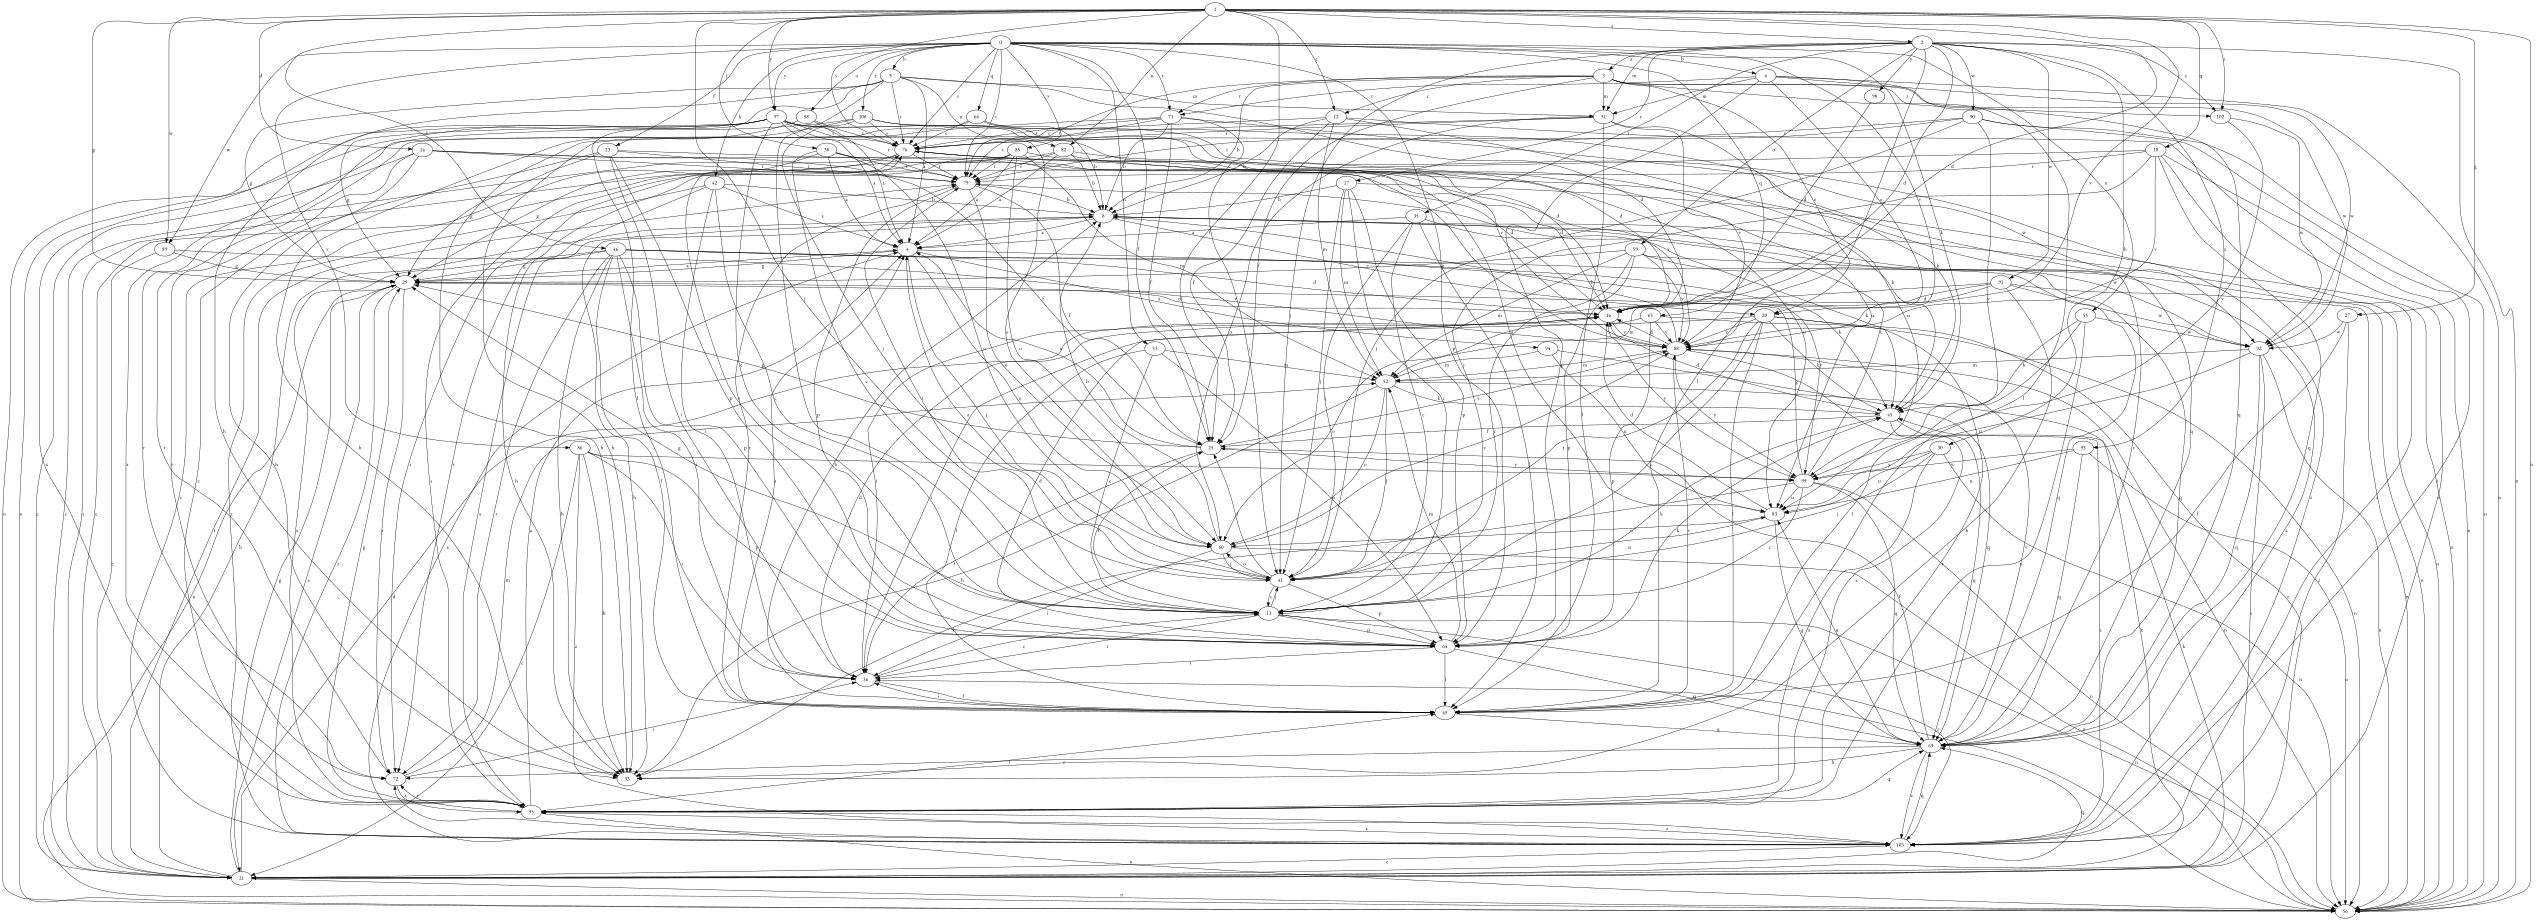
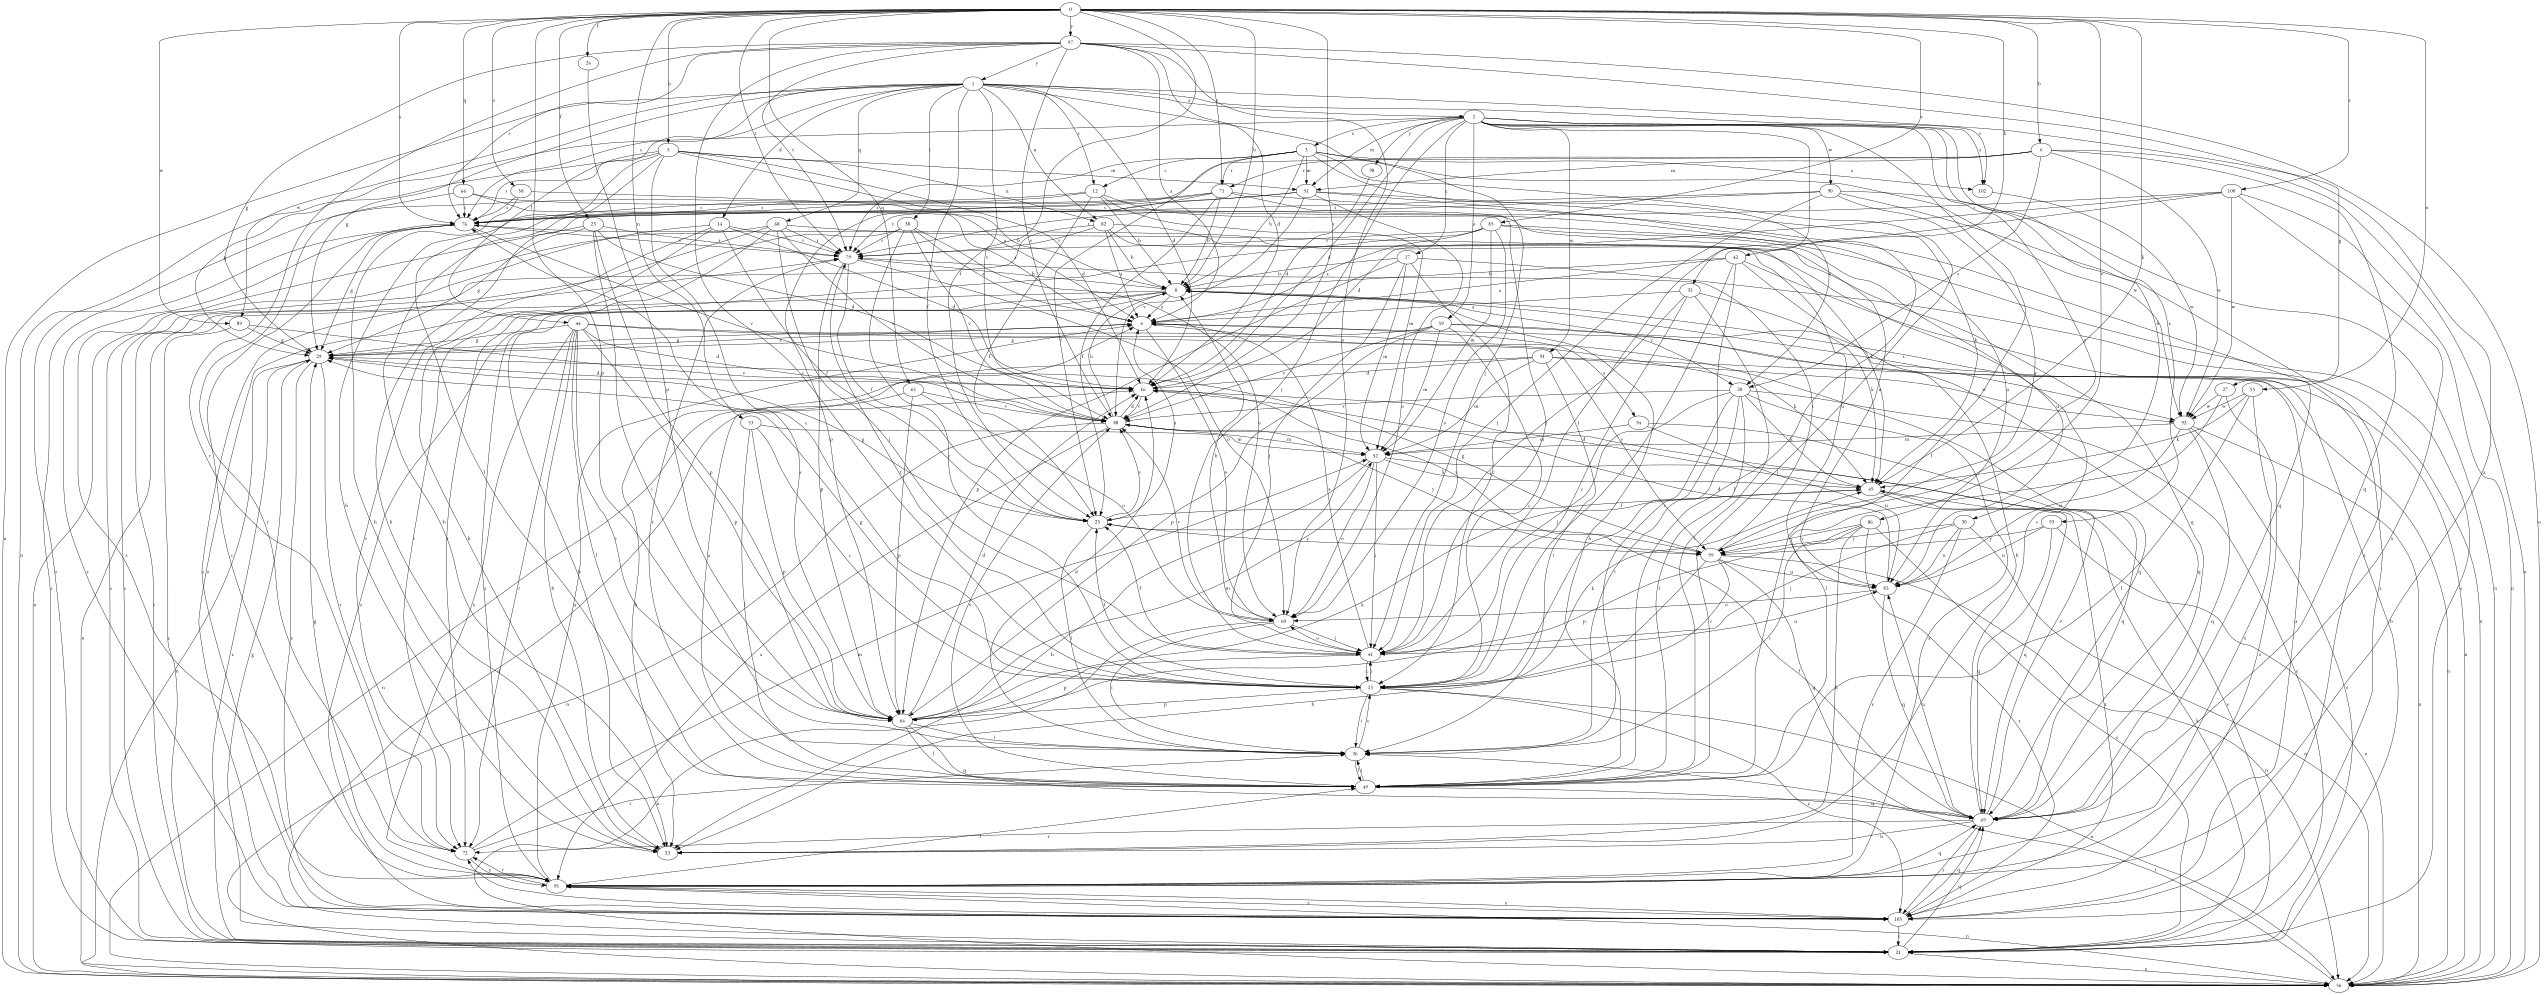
edge "1" -> "97": reversed
node "24": added
edge "0" -> "8": added, label "b"
node "18": label "18" -> "68"
node "46": label "46" -> "44"
edge "8" -> "92": label "w" -> "s"
edge "102" -> "99": now "2" -> "99"
edge "4" -> "41": removed, label "j"
